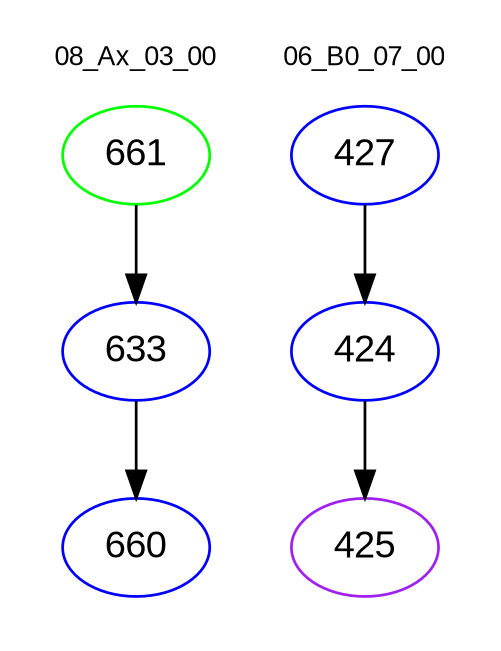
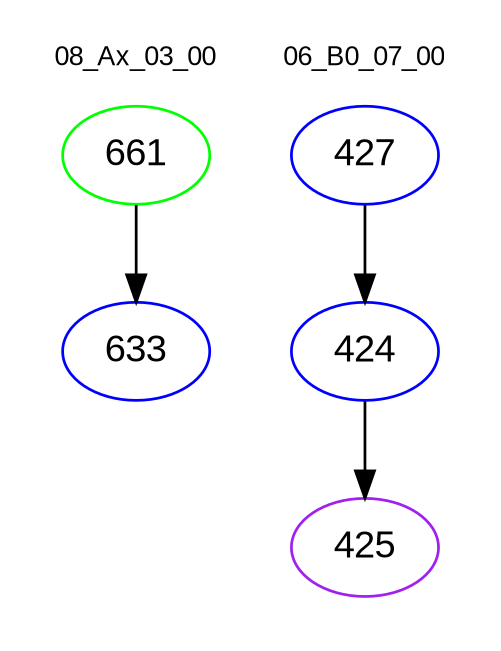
node "660": removed
